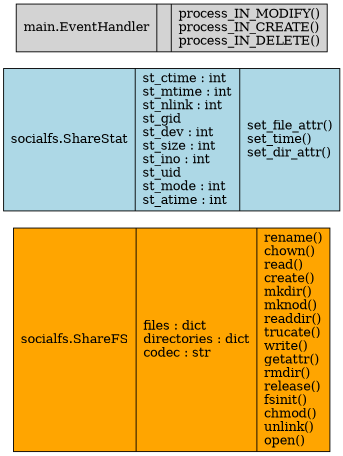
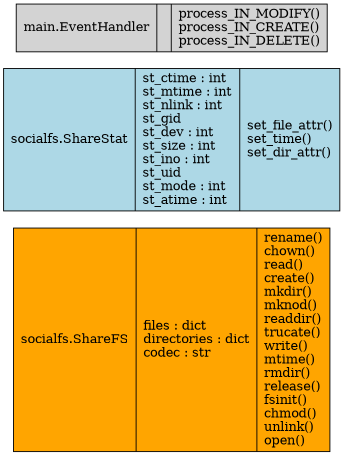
node "socialfs.ShareFS": text "getattr()" -> "mtime()"
